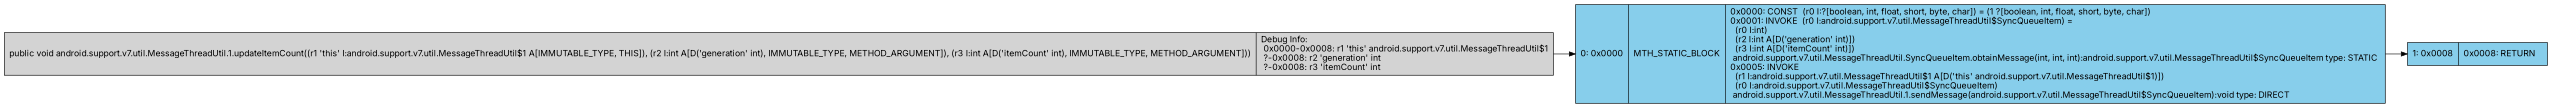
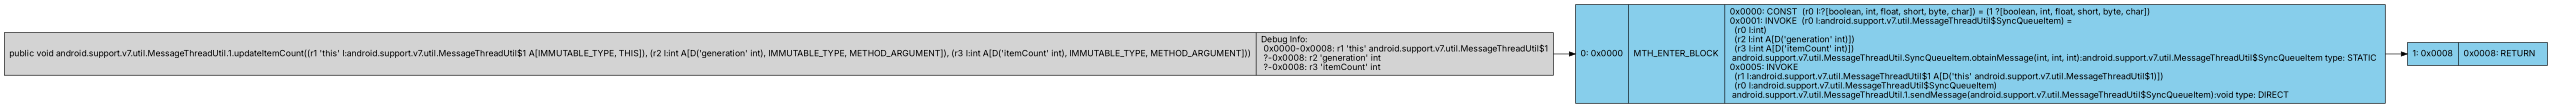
node "0: 0x0000": text "MTH_STATIC_BLOCK" -> "MTH_ENTER_BLOCK"
